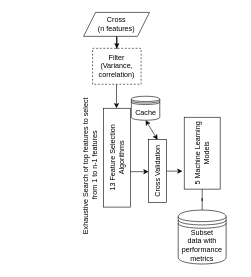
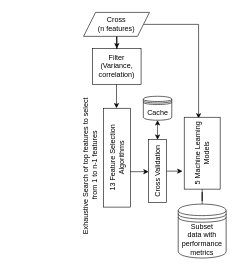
edge "Cross(n features)" -> "5 Machine Learning Models": added
node "Filter (Variance, correlation)": style dashed -> solid
node "Cache": moved (146, 108) -> (158, 108)
node "Subsetdata with performance metrics": moved (203, 237) -> (203, 231)
